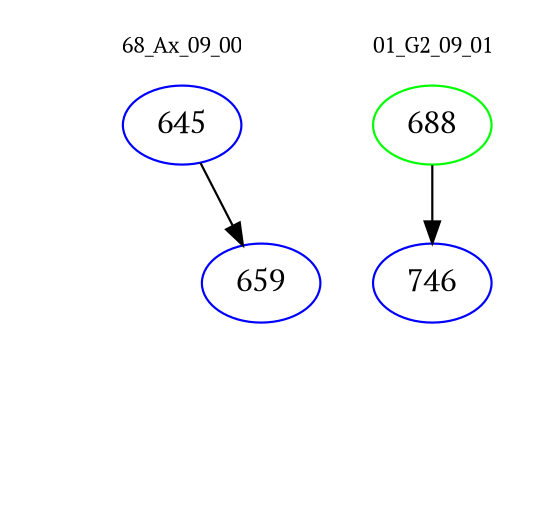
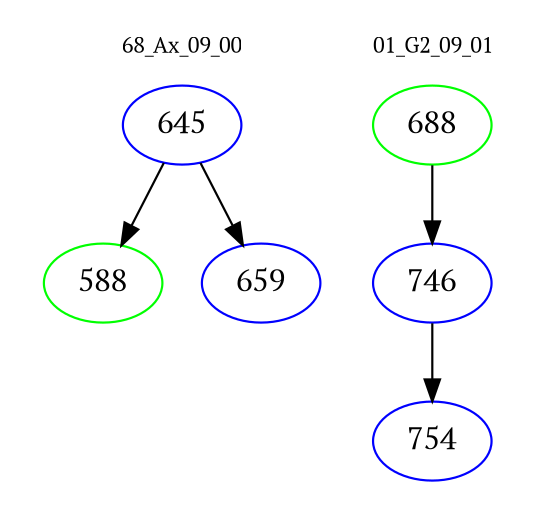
node "588": added
node "754": added
